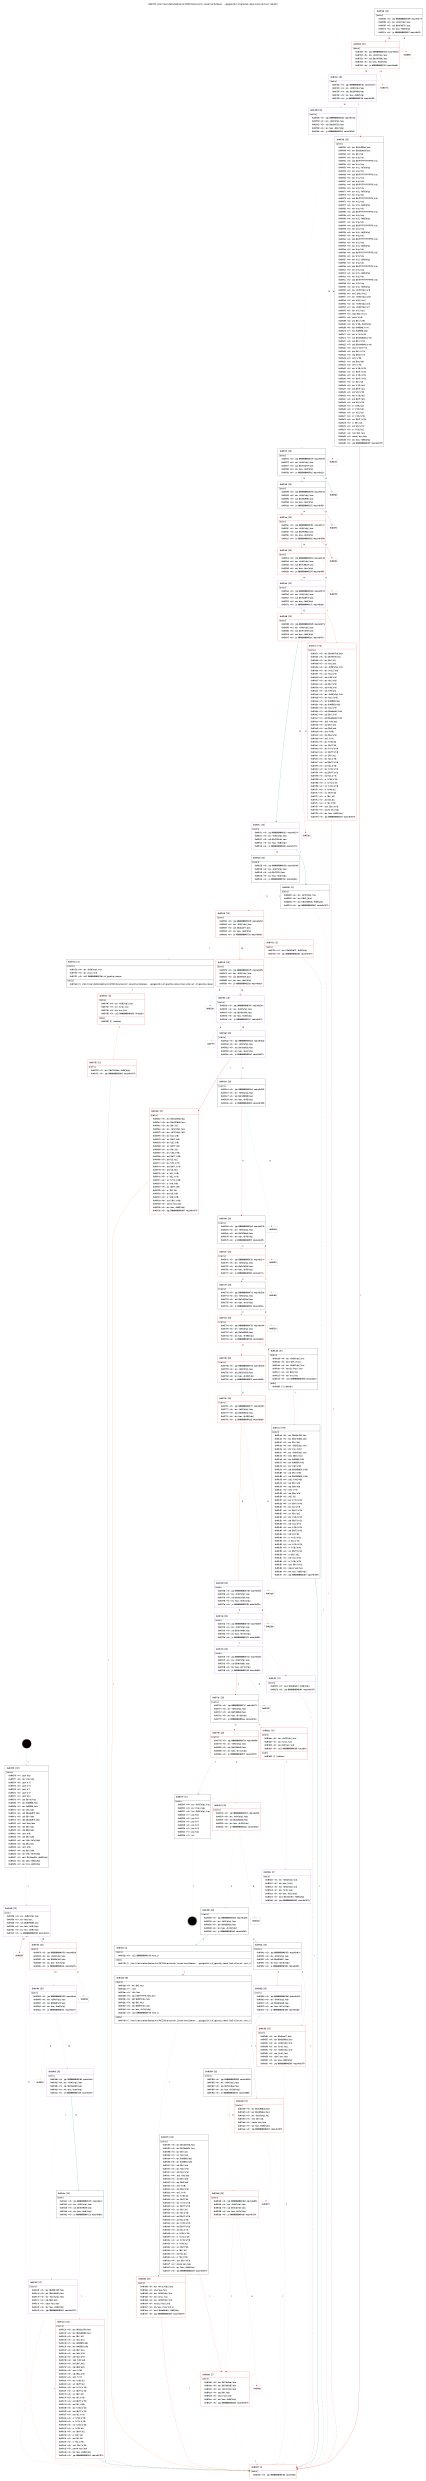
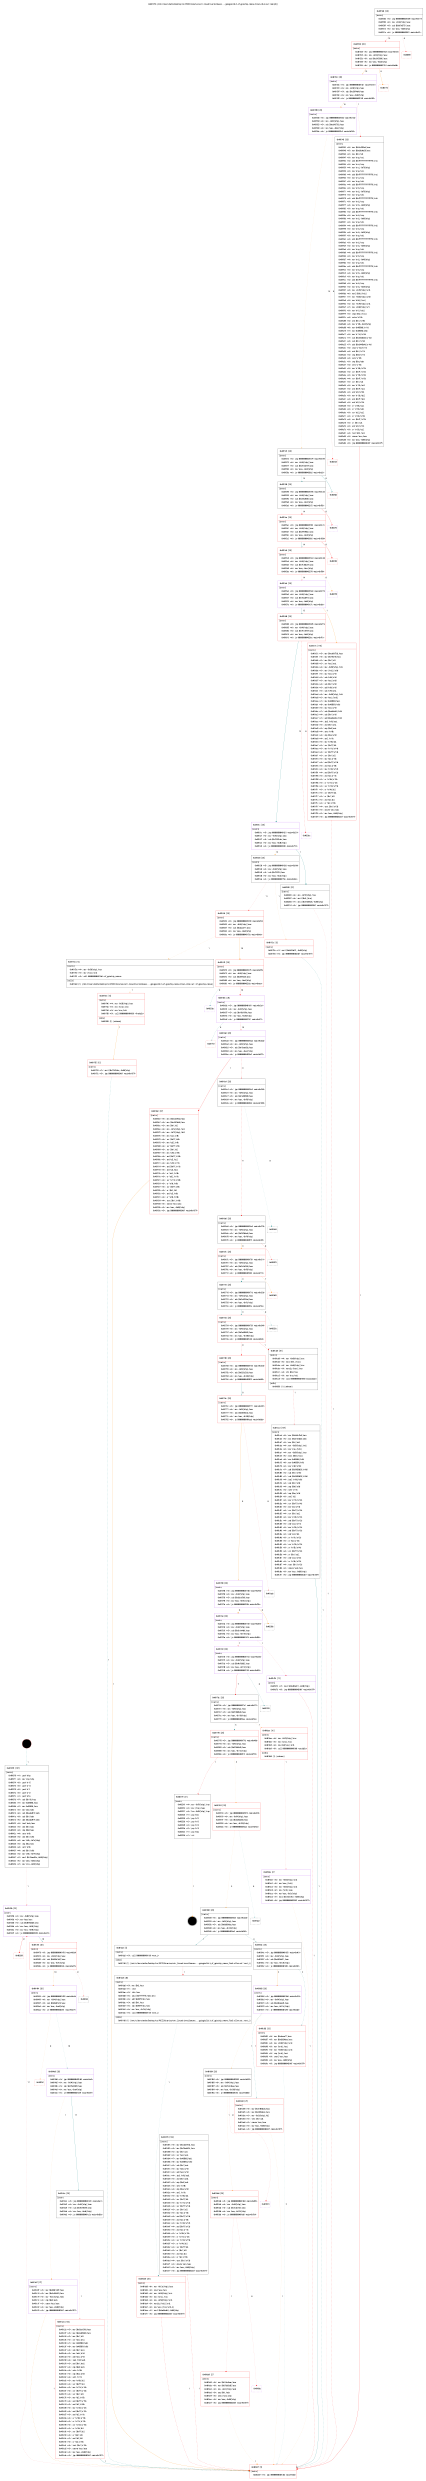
edge "0x401df6 [134]" -> "0x401bd9 [27]": now "0x401df6 [134]" -> "0x40246f [5]"
